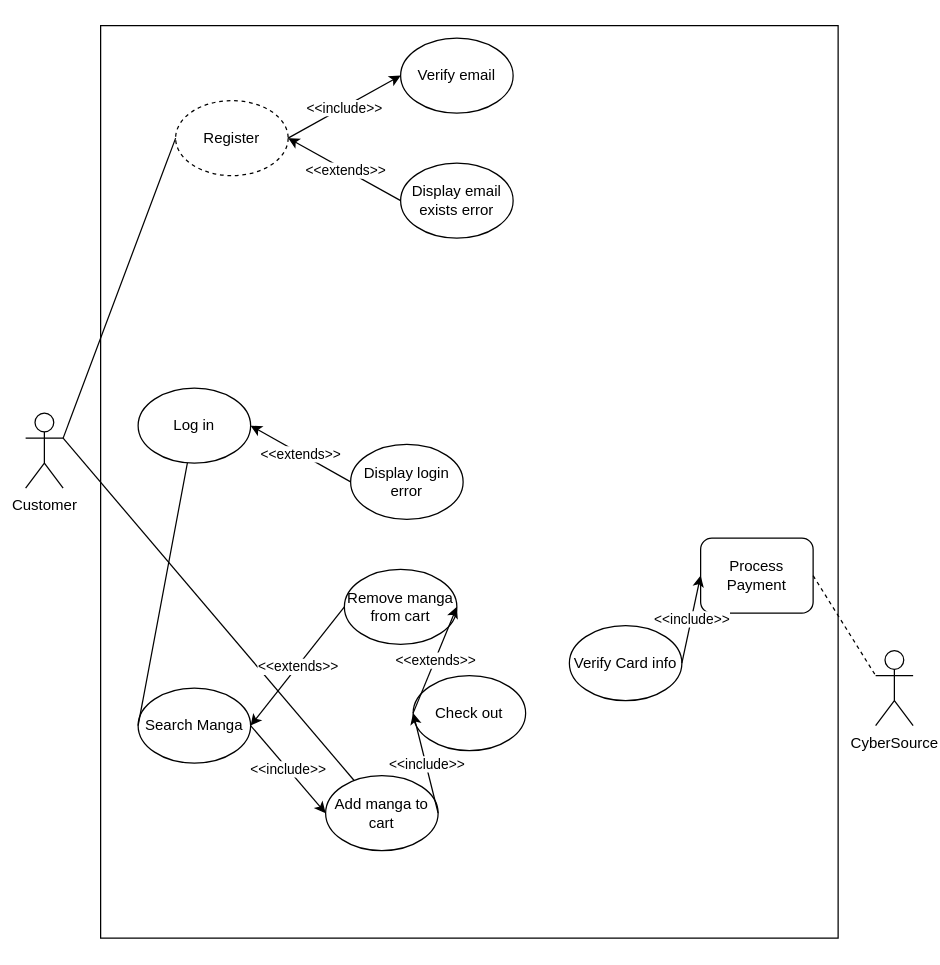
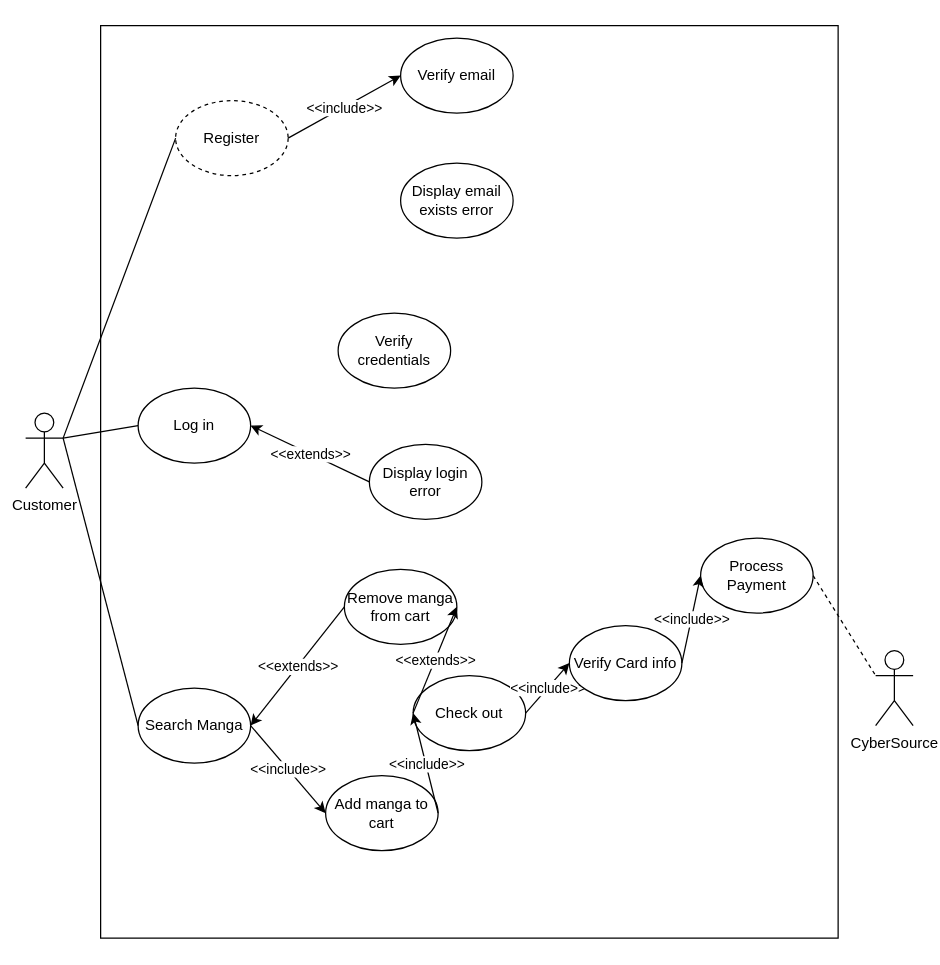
edge "Display email exists error" -> "Register": removed, label "<<extends>>"
node "Verify credentials": added
node "Display login error": moved (407, 482) -> (426, 482)
node "Process Payment": shape rounded rectangle -> ellipse
edge "Log in" -- "Search Manga": now "Customer" -- "Search Manga"
edge "Customer" -- "Add manga to cart": now "Customer" -- "Log in"
edge "Check out" -> "Verify Card info": added, label "<<include>>"
